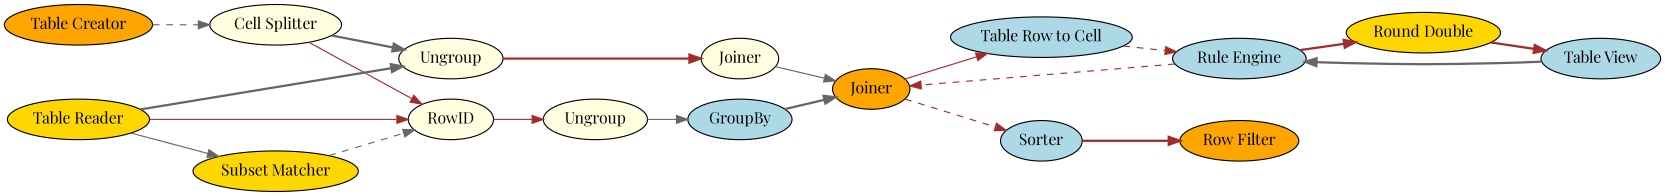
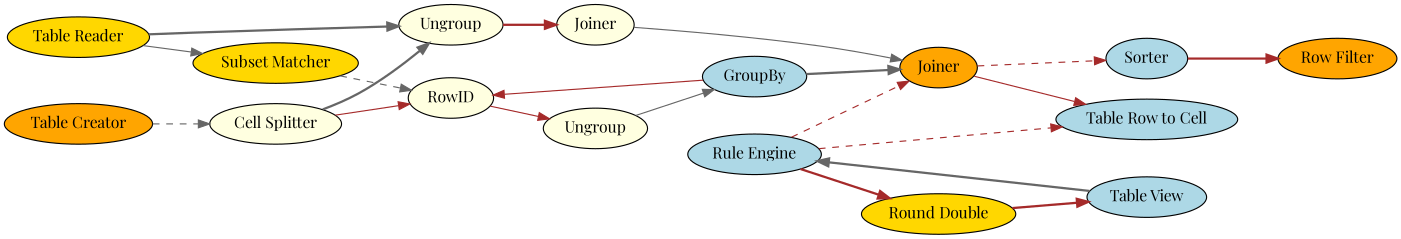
edge "Table Row to Cell" -> "Rule Engine": reversed
edge "Table Reader" -> "RowID": now "GroupBy" -> "RowID"
